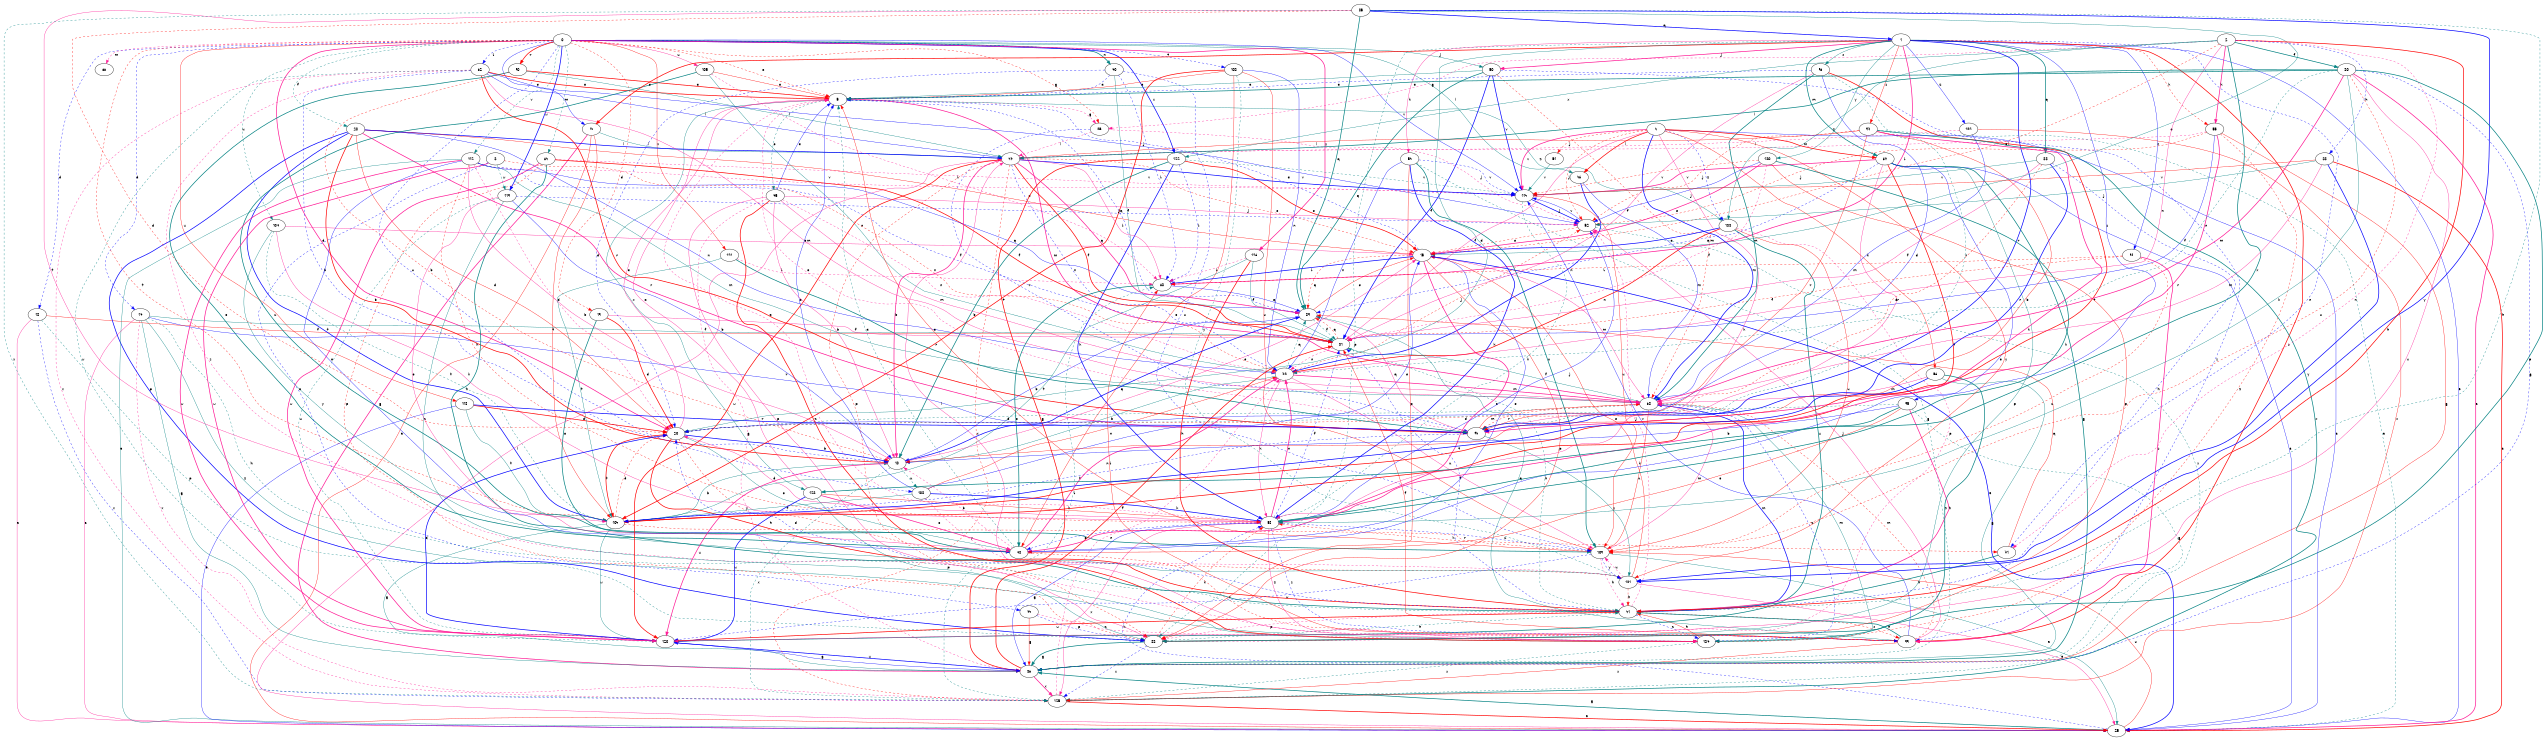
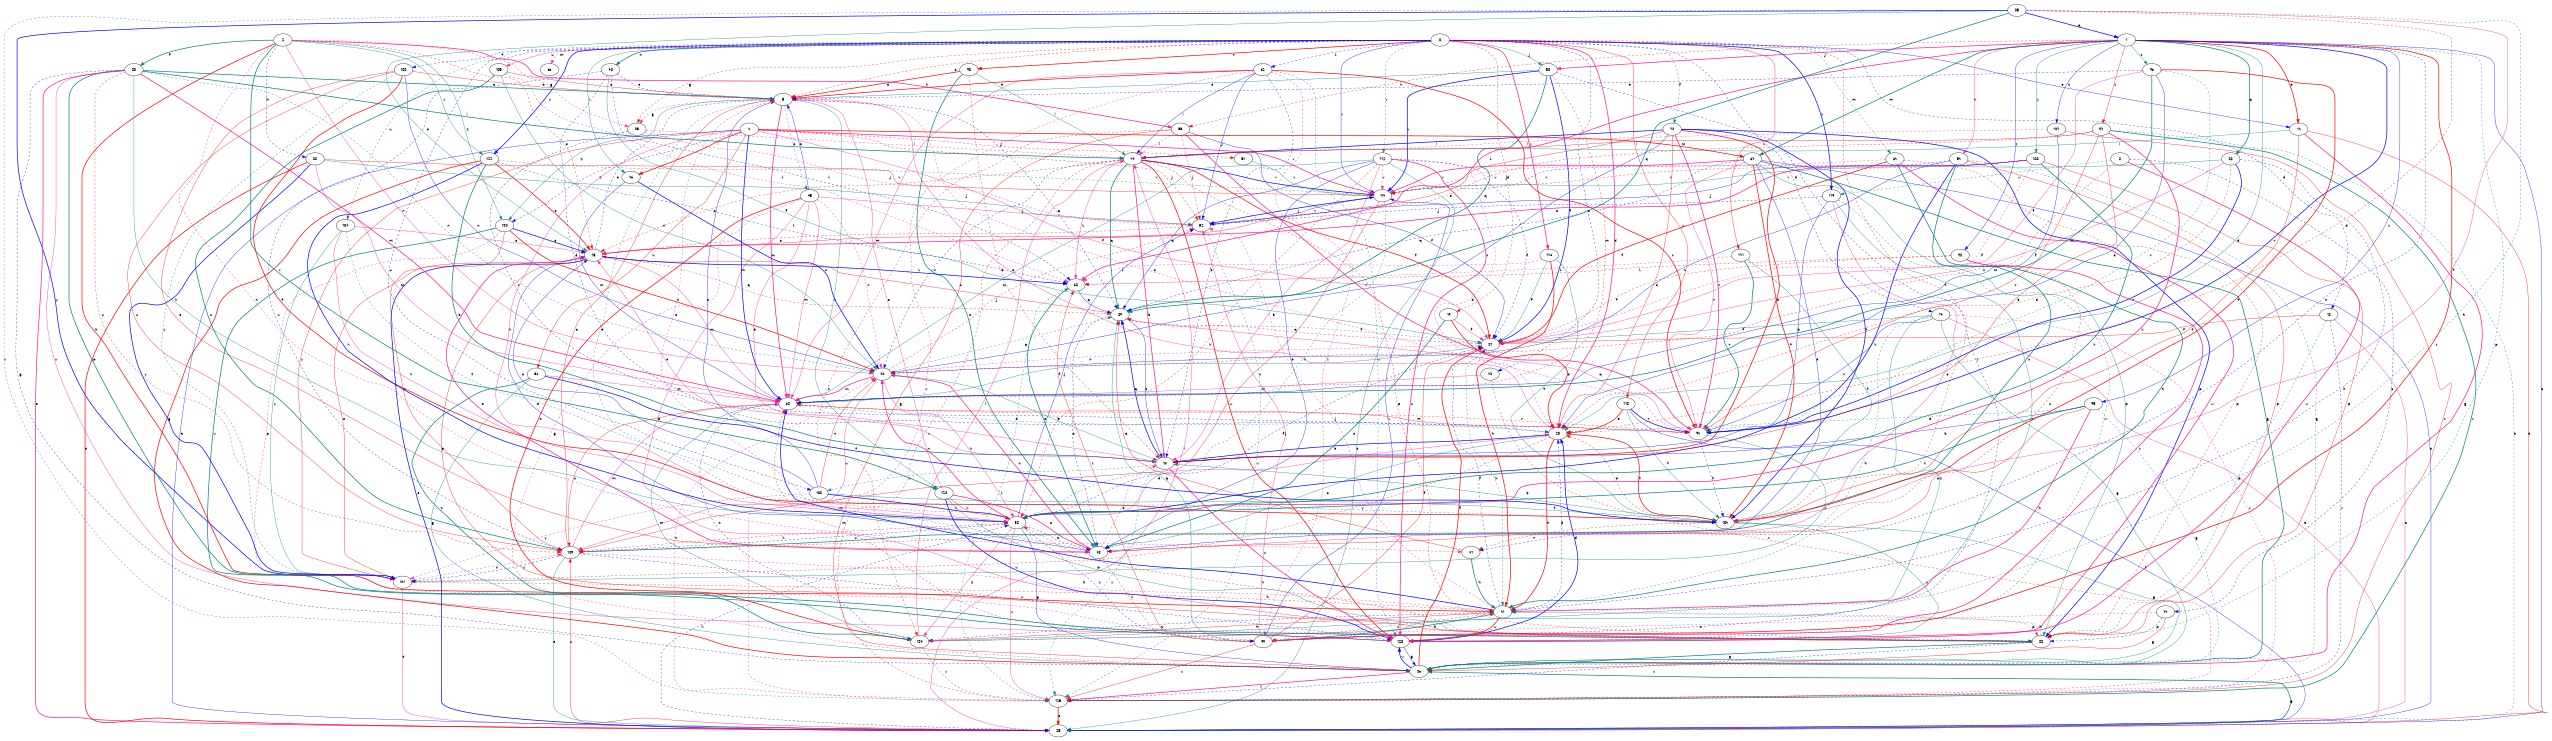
edge "47" -> "89": color deeppink -> teal
node "23": added
edge "89" -> "78": added, label "o"
